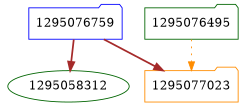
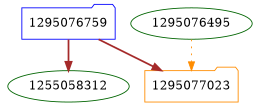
node "1295076495": shape folder -> ellipse
node "1295058312": label "1295058312" -> "1255058312"
